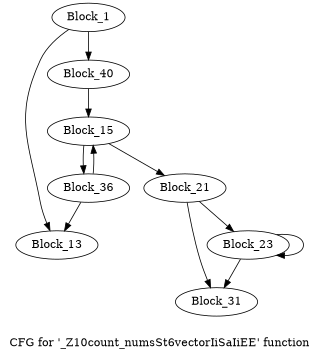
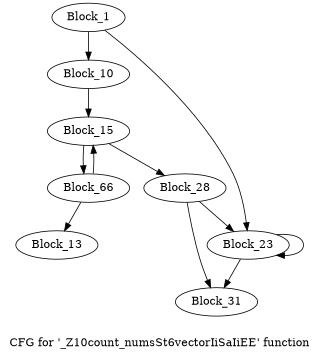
node "Block_40": label "Block_40" -> "Block_10"
edge "Block_1" -> "Block_13": now "Block_1" -> "Block_23"
node "Block_36": label "Block_36" -> "Block_66"
node "Block_21": label "Block_21" -> "Block_28"
